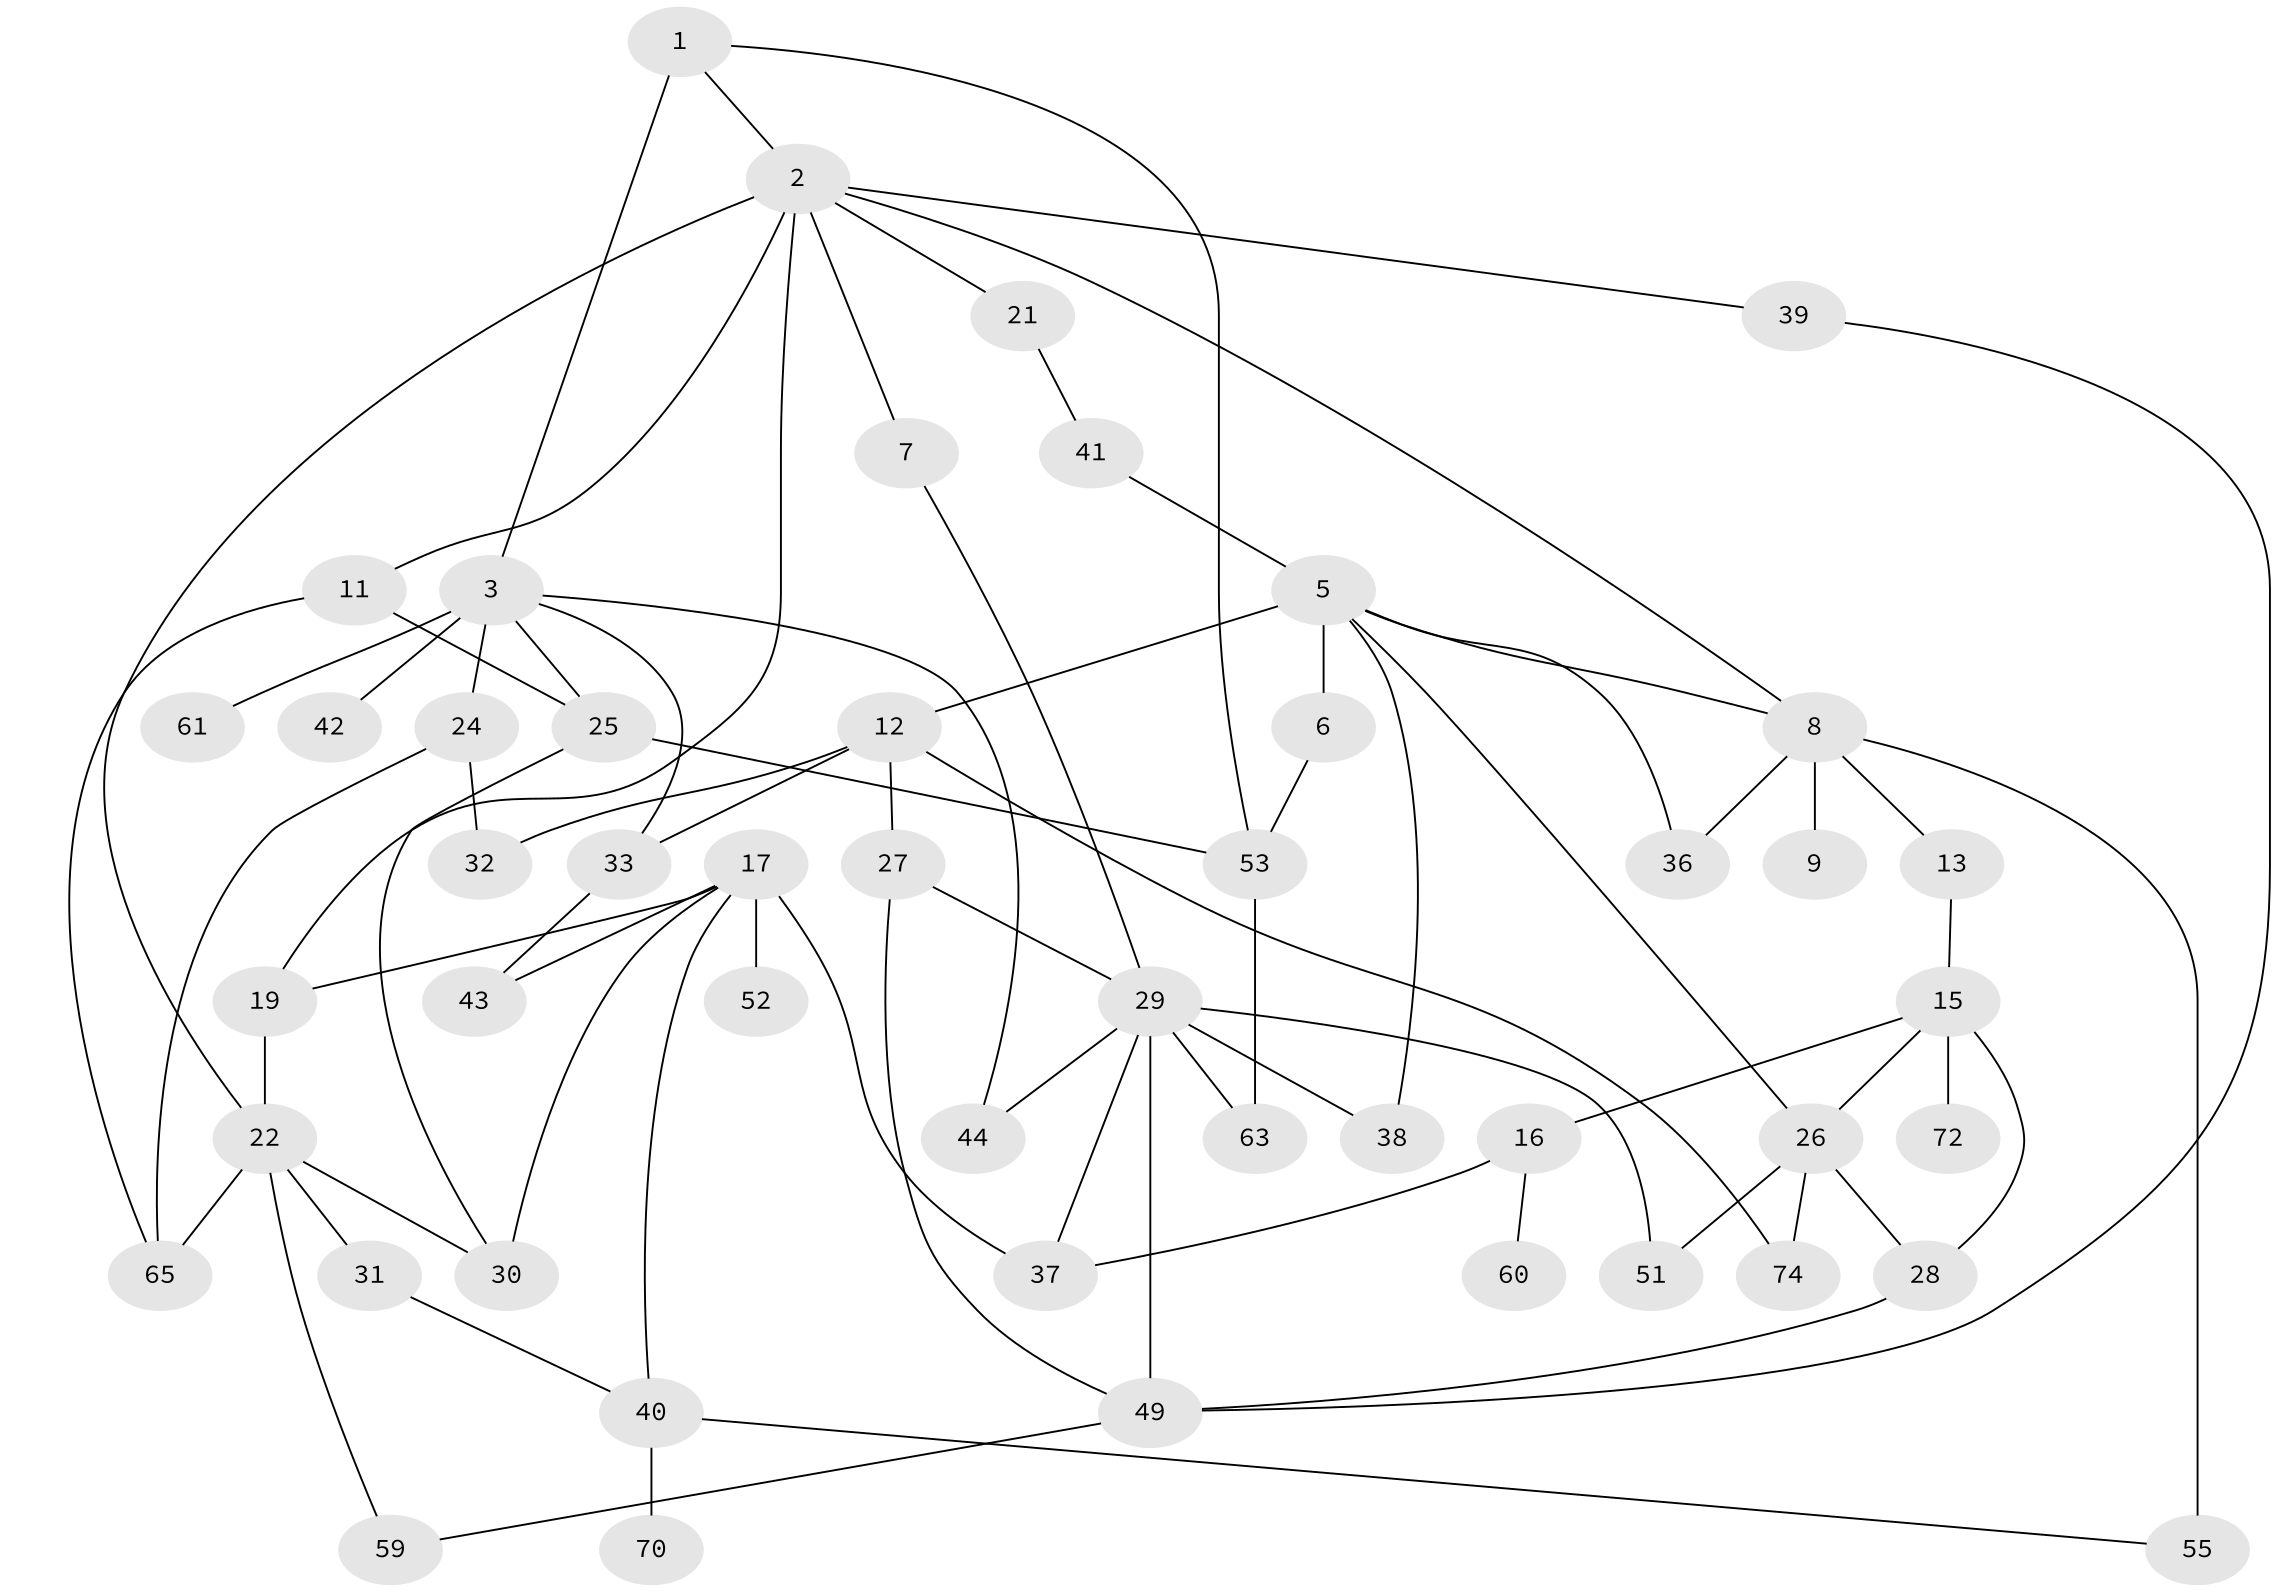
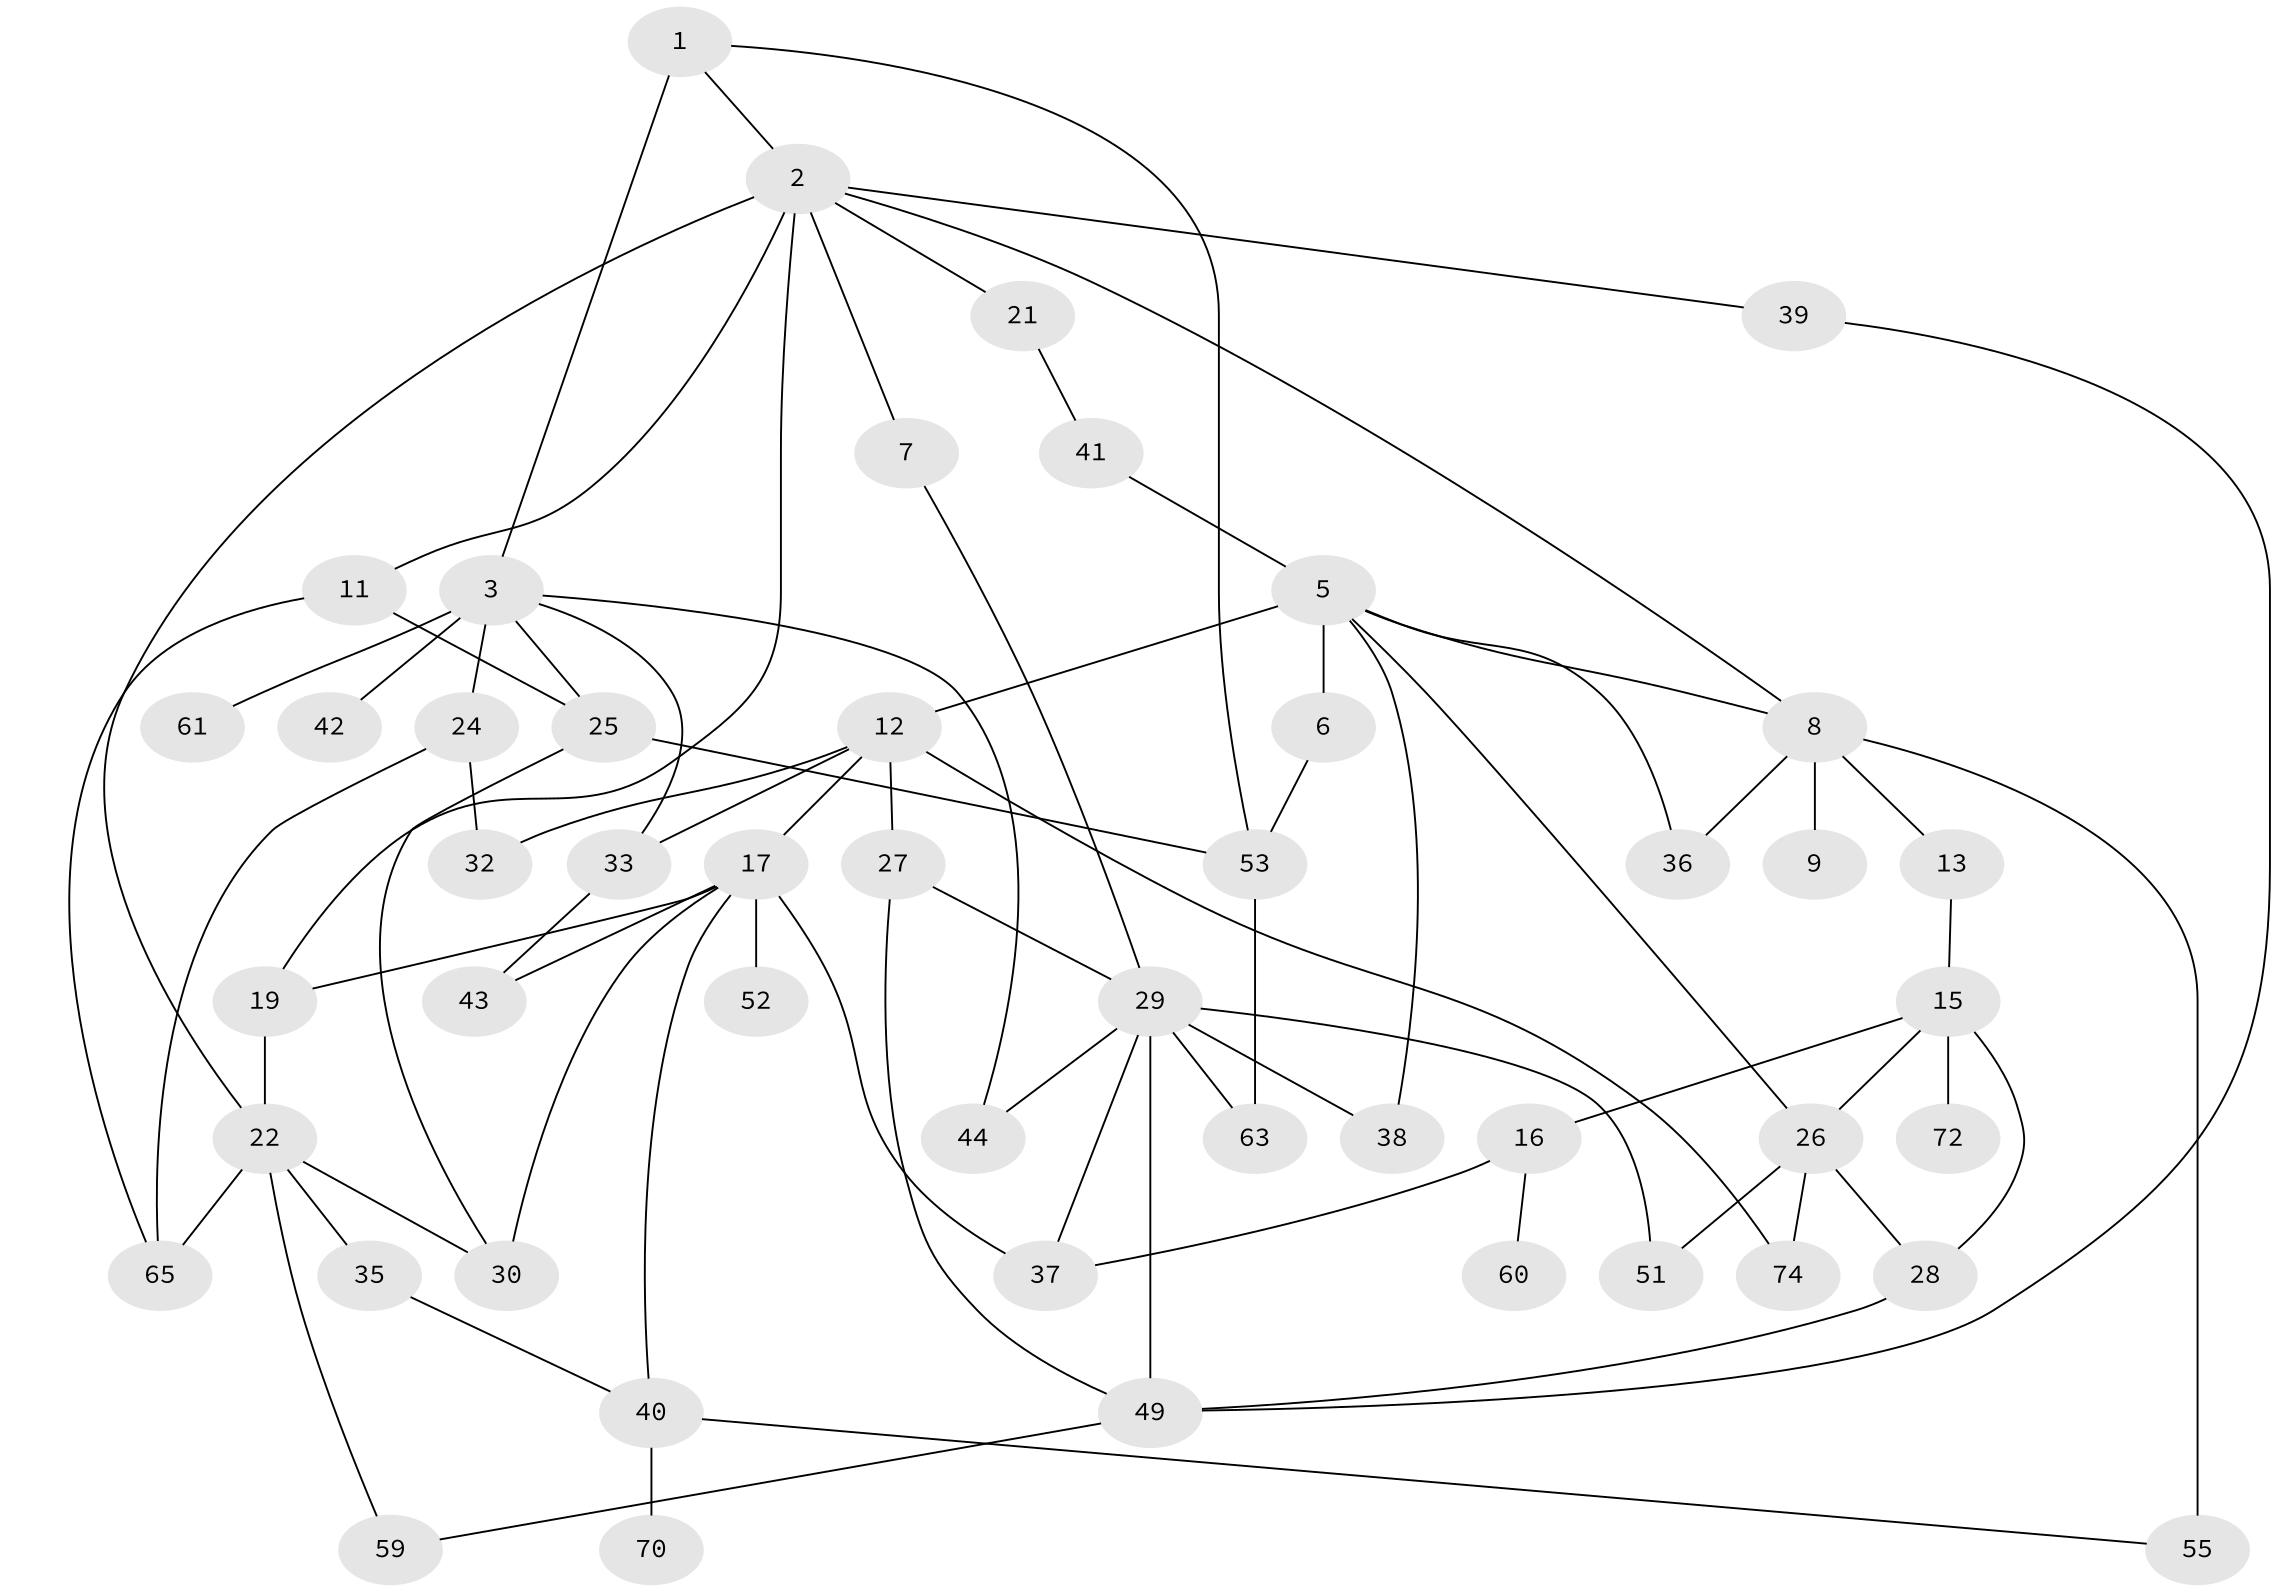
edge "12" -- "17": added
node "31": label "31" -> "35"
